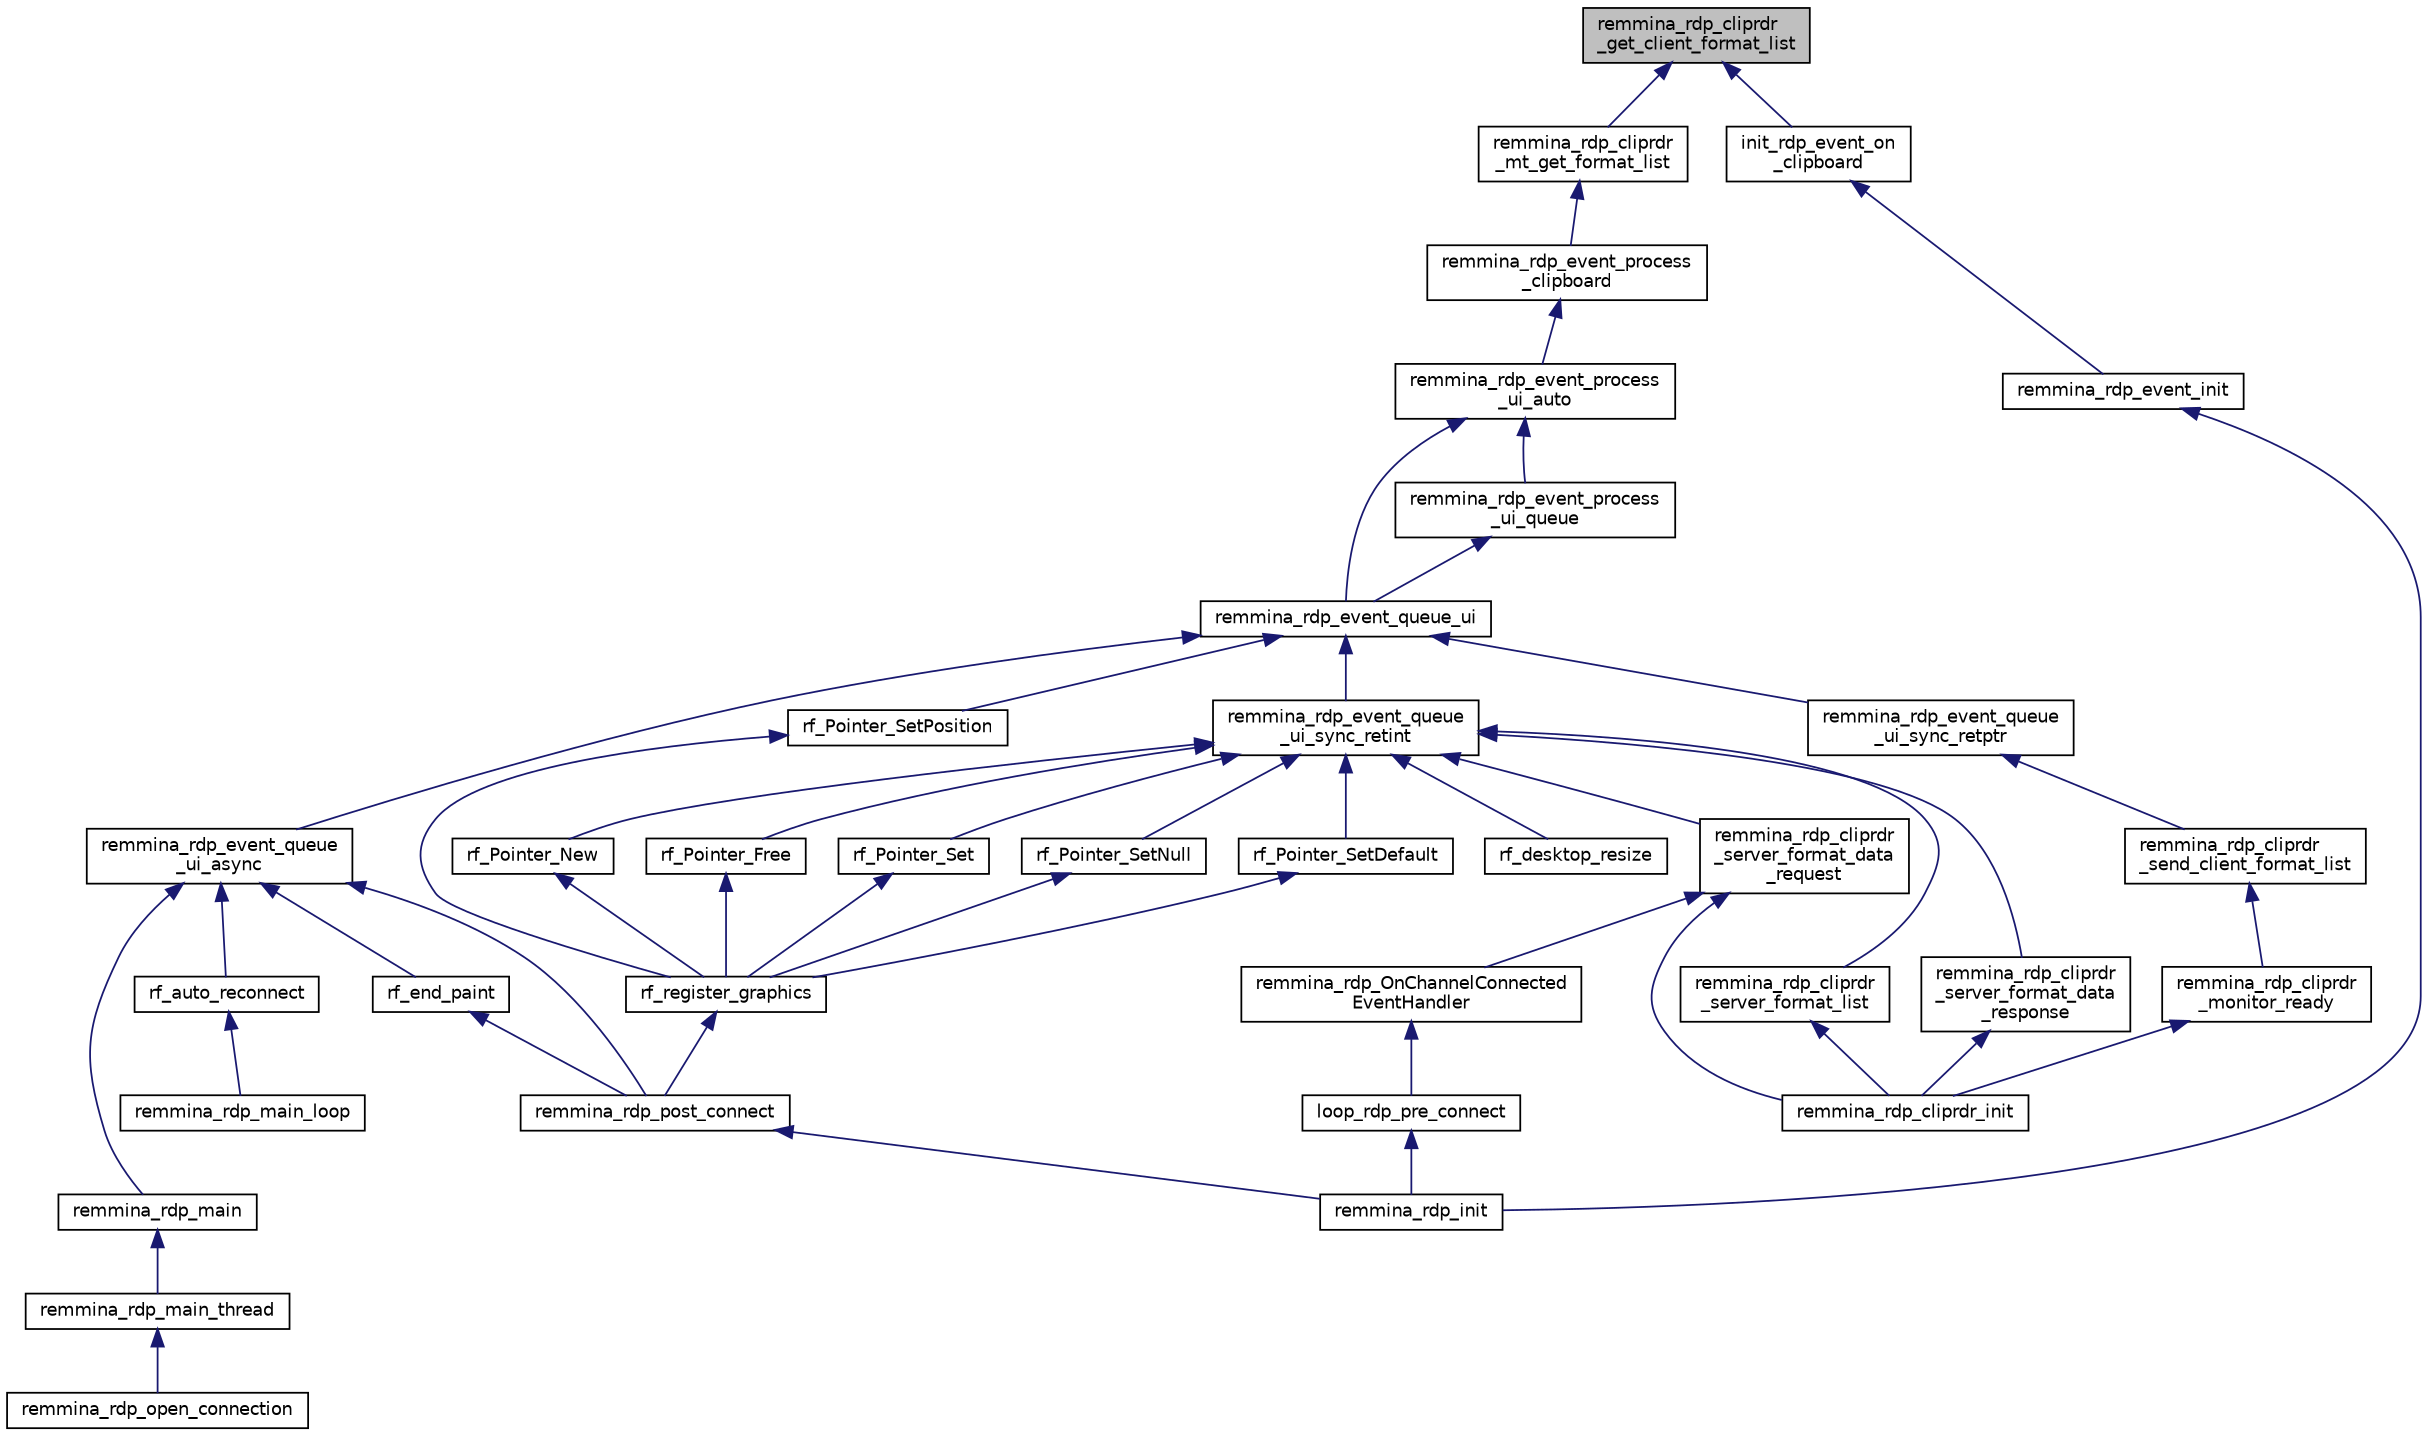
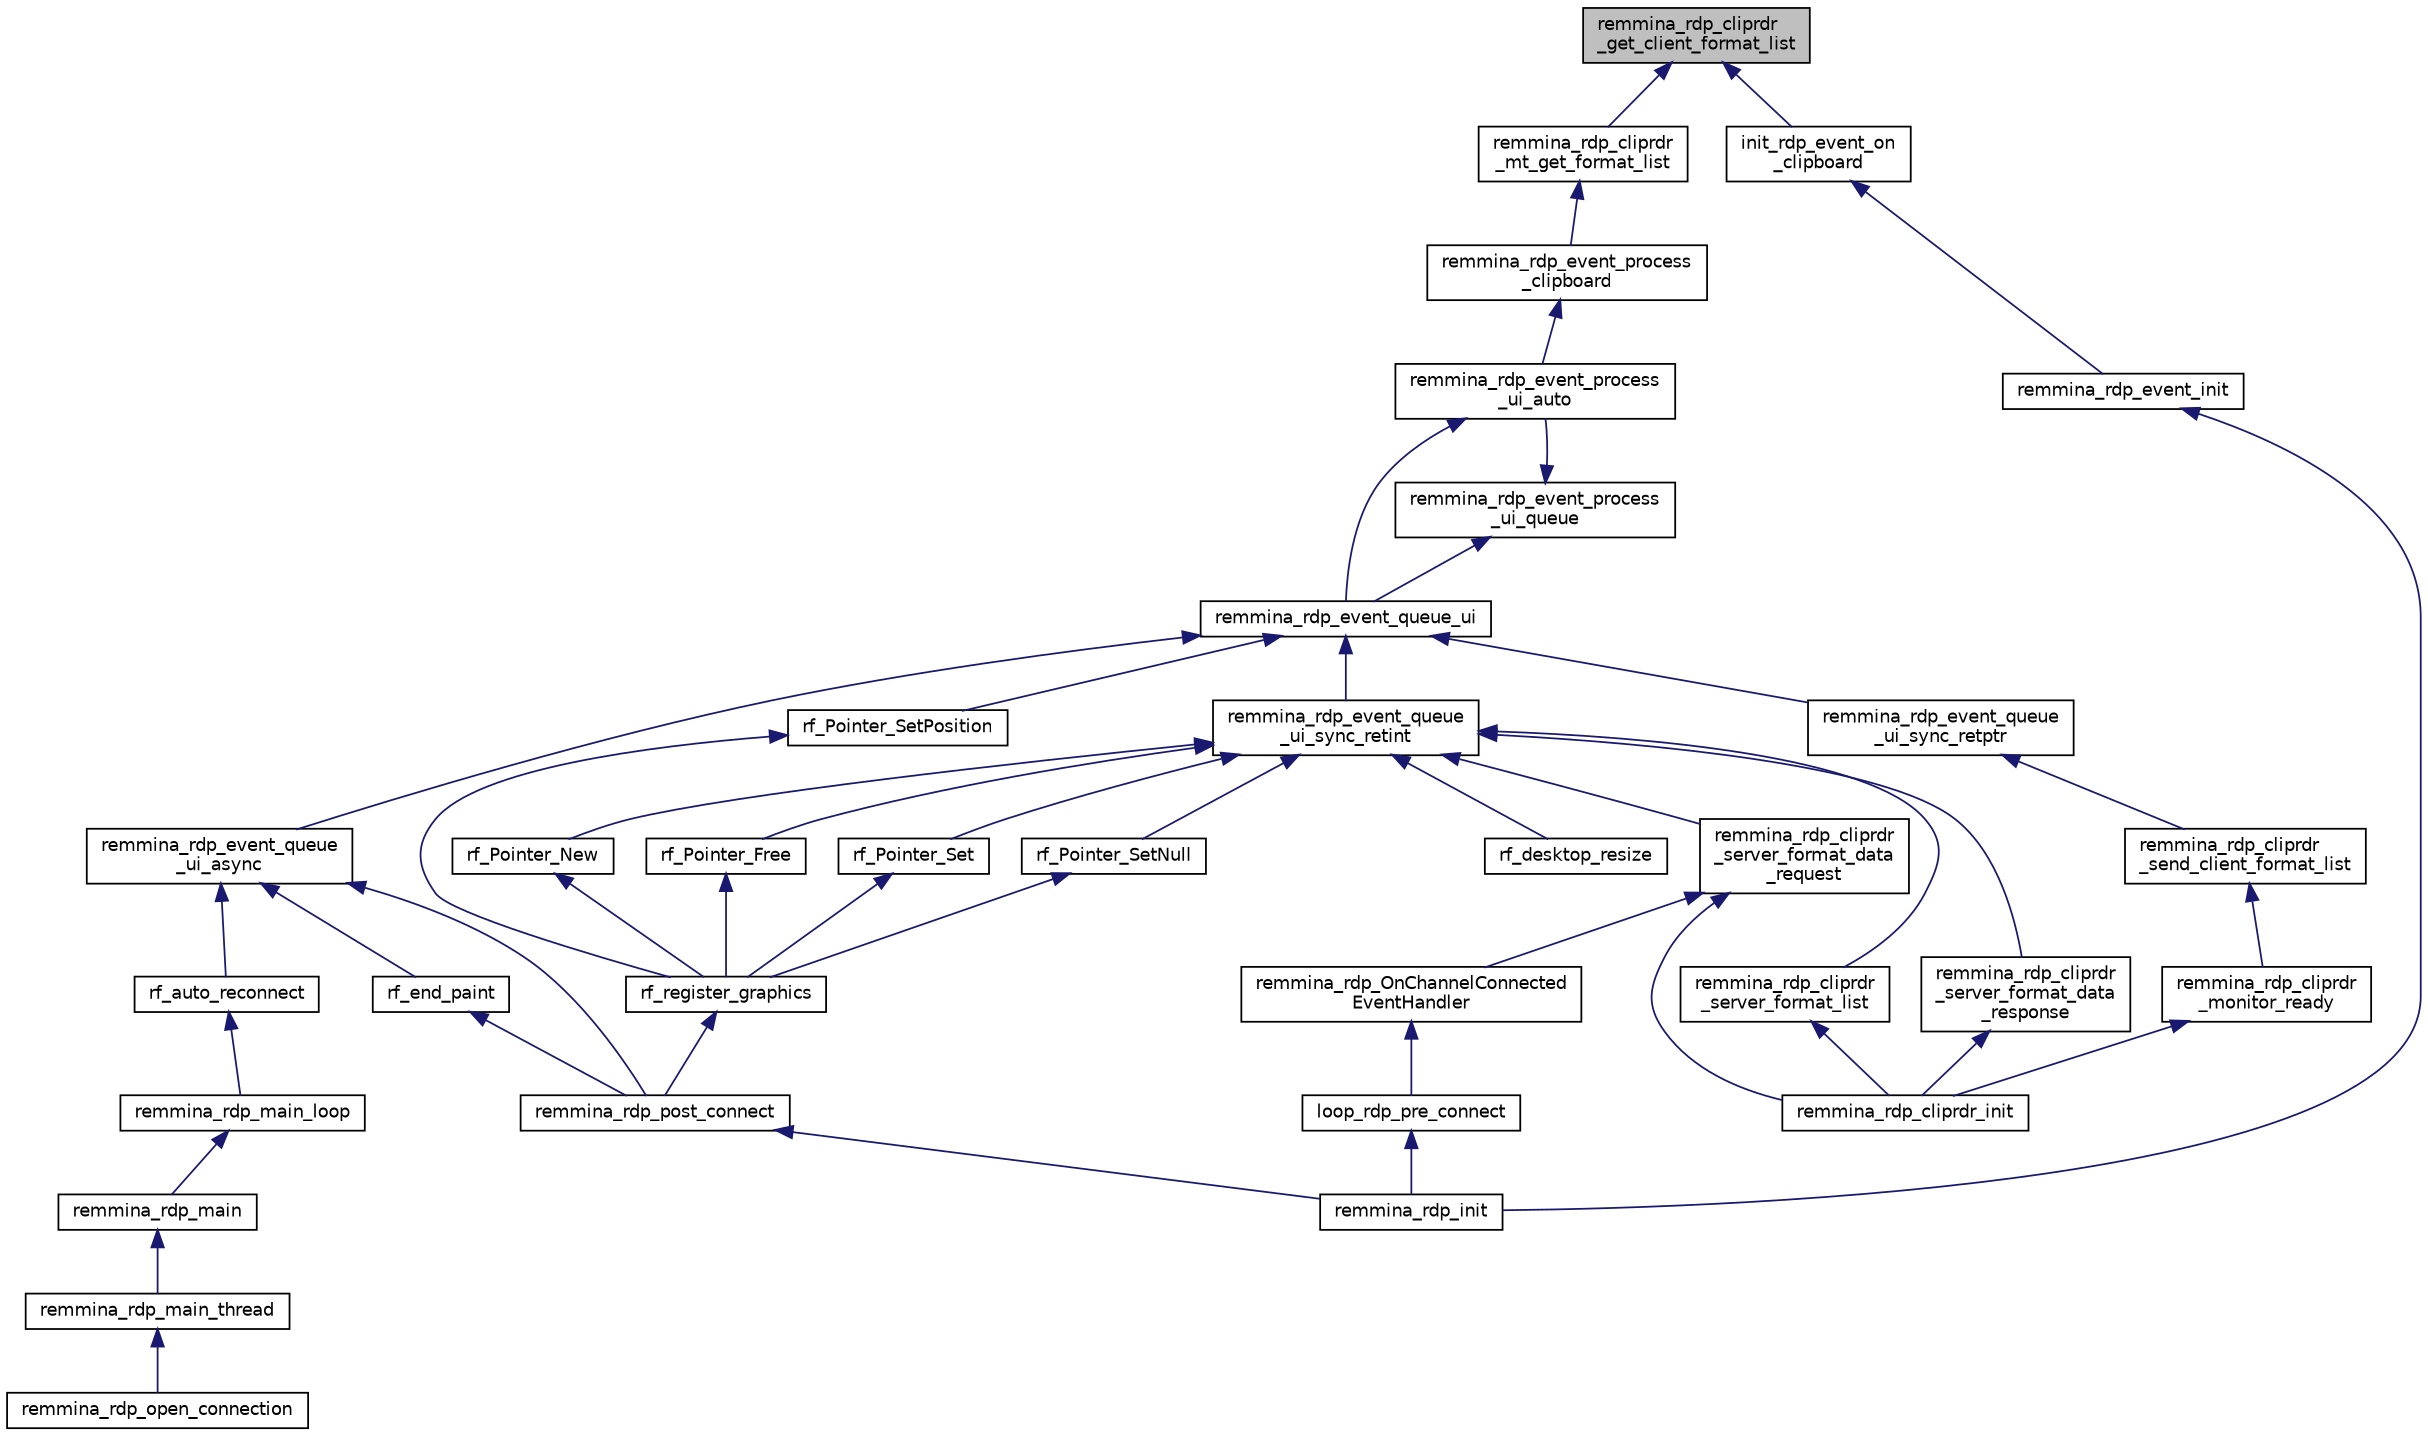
edge "remmina_rdp_event_process _ui_queue" -> "remmina_rdp_event_process _ui_auto": reversed
node "rf_Pointer_SetDefault": removed
edge "remmina_rdp_main" -> "remmina_rdp_event_queue _ui_async": now "remmina_rdp_main" -> "remmina_rdp_main_loop"
